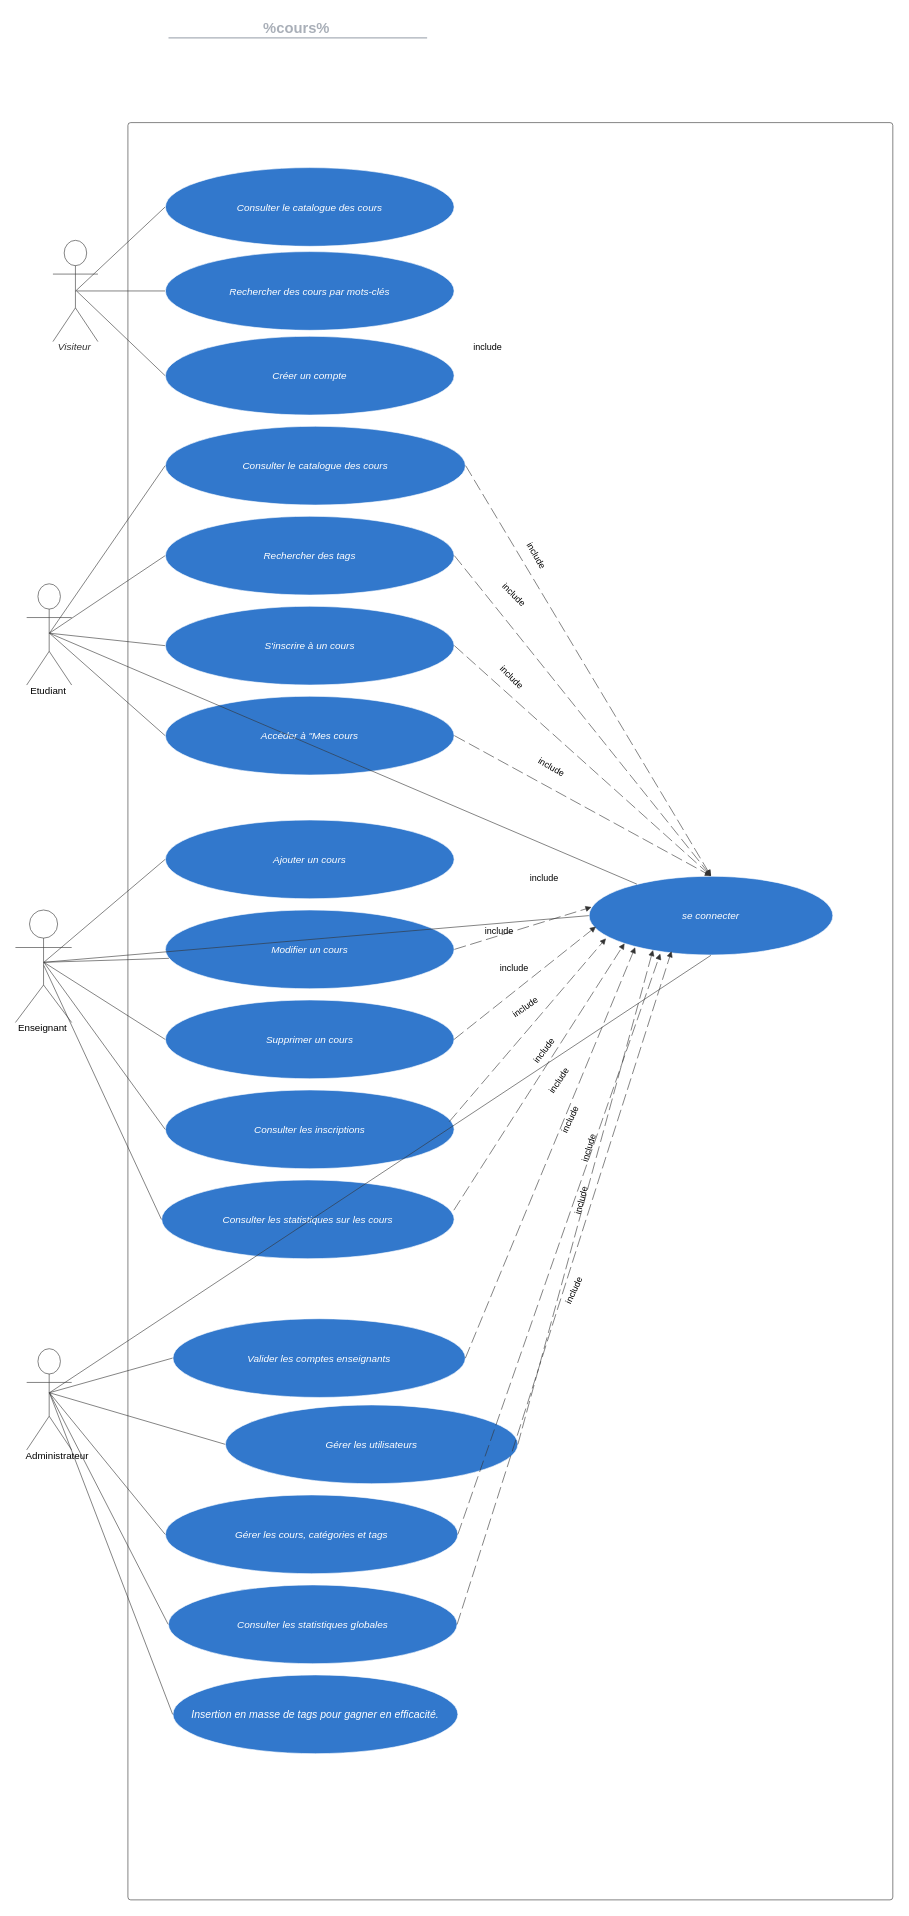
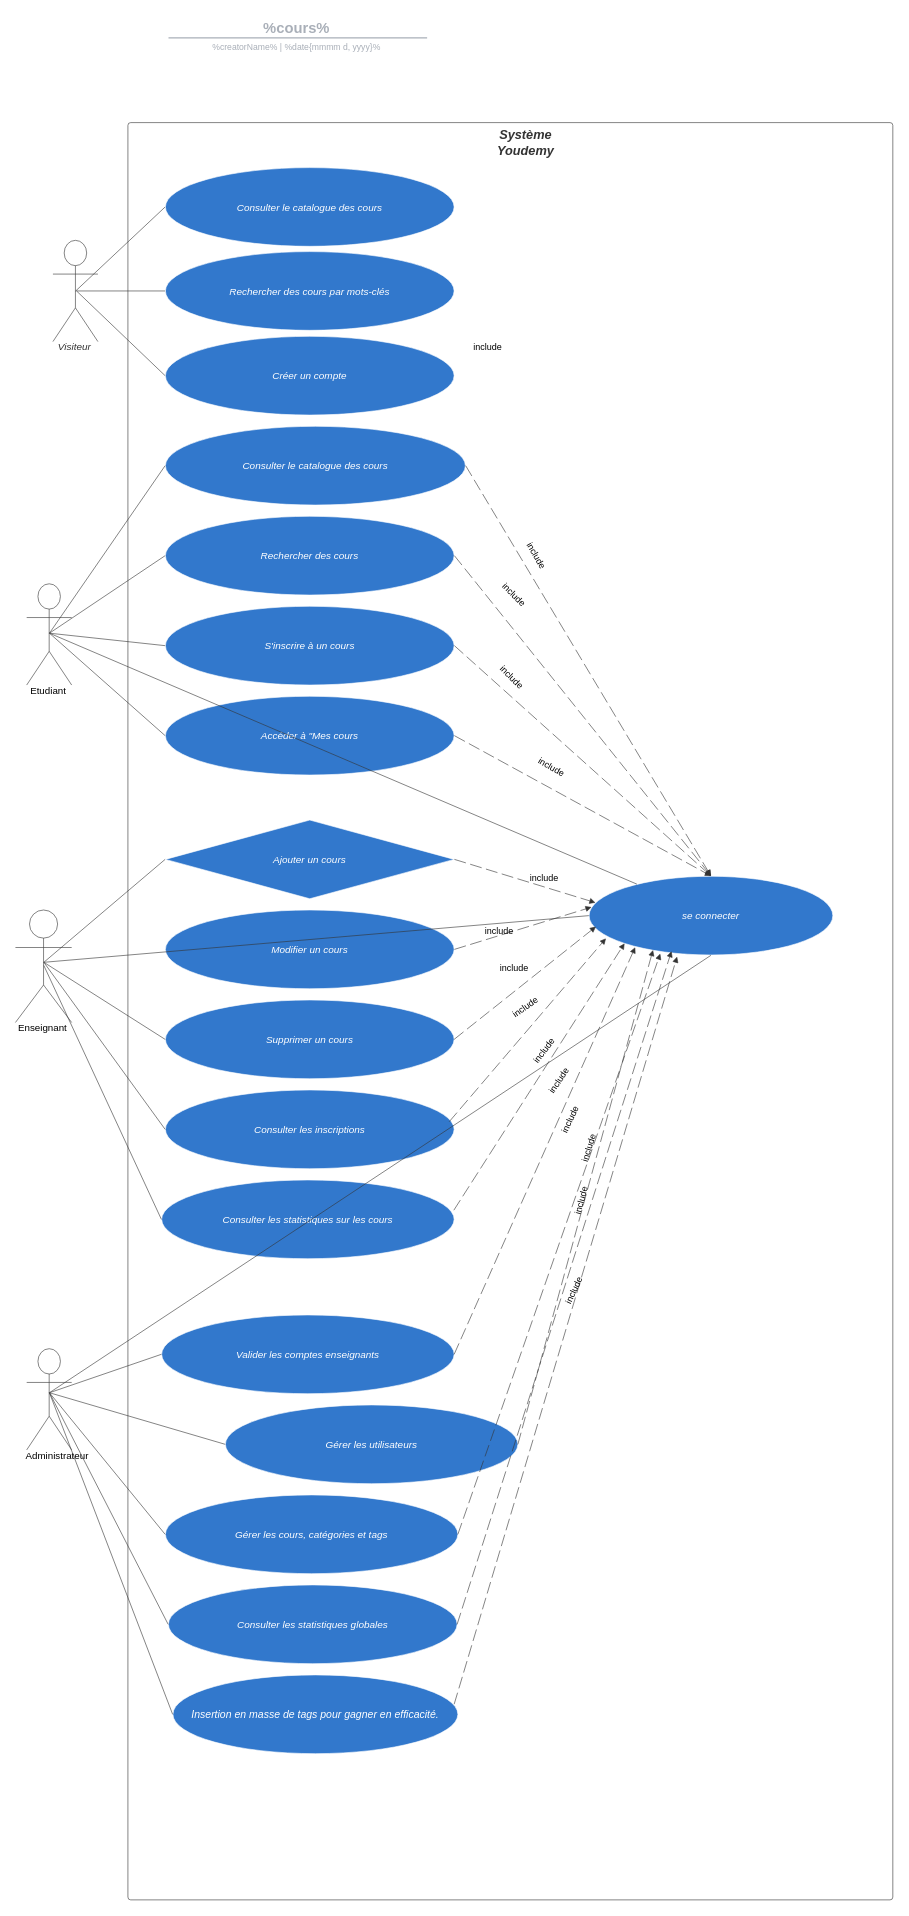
node "%creatorName% | %date{mmmm d, yyyy}%": added
node "Système Youdemy": added
node "Rechercher des tags": label "Rechercher des tags" -> "Rechercher des cours"
node "Ajouter un cours": shape ellipse -> diamond
edge "Ajouter un cours" -> "se connecter": added
edge "Modifier un cours" -- "Enseignant": removed
node "Valider les comptes enseignants": moved (319, 1358) -> (308, 1355)
edge "Insertion en masse de tags pour gagner en efficacité." -> "se connecter": added
